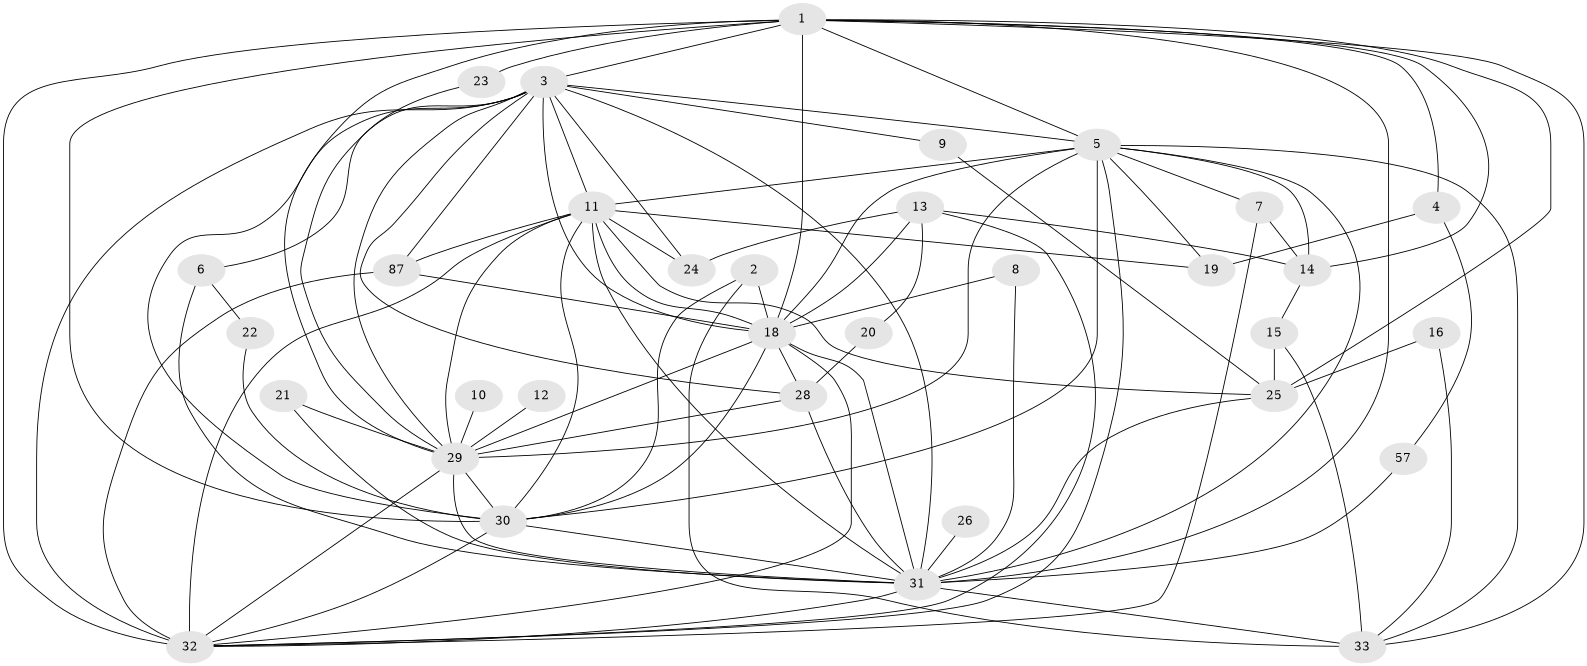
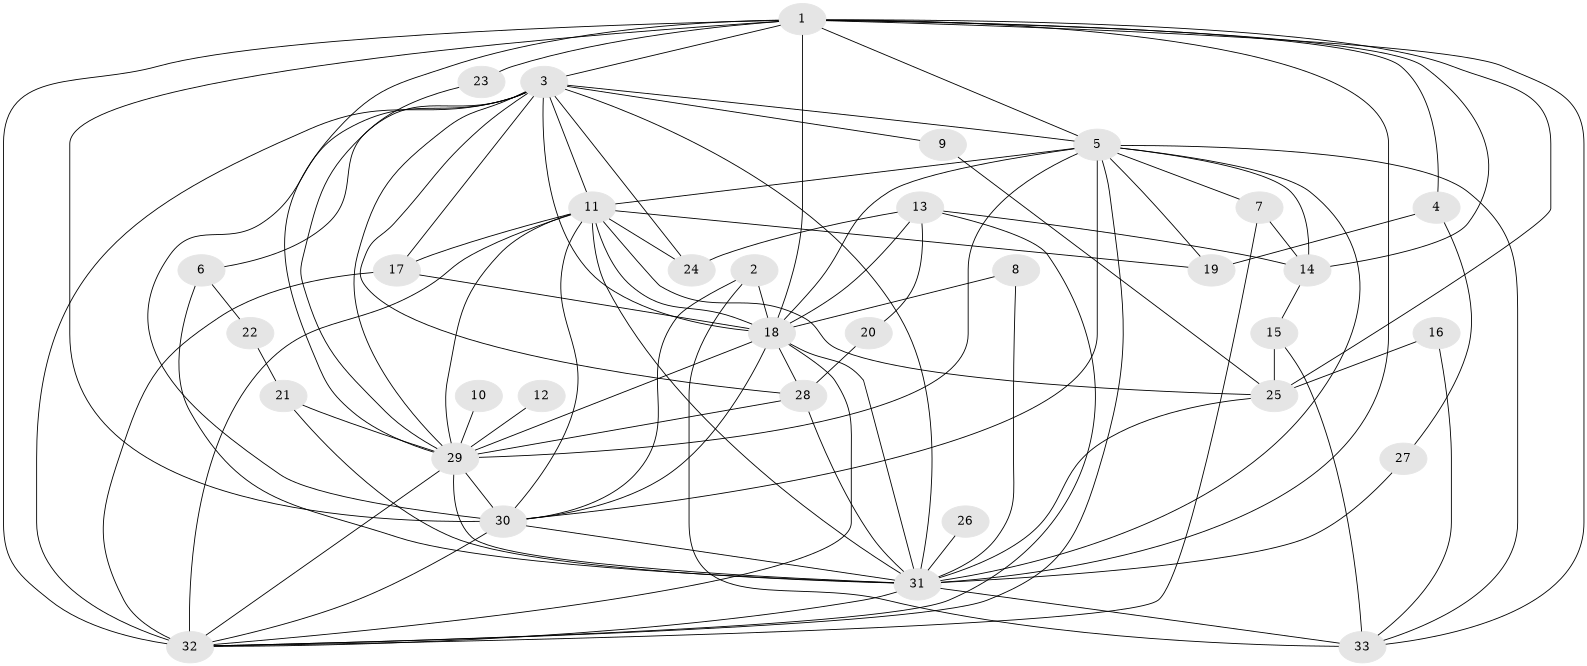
node "87": label "87" -> "17"
node "57": label "57" -> "27"
edge "22" -- "30": now "22" -- "21"
